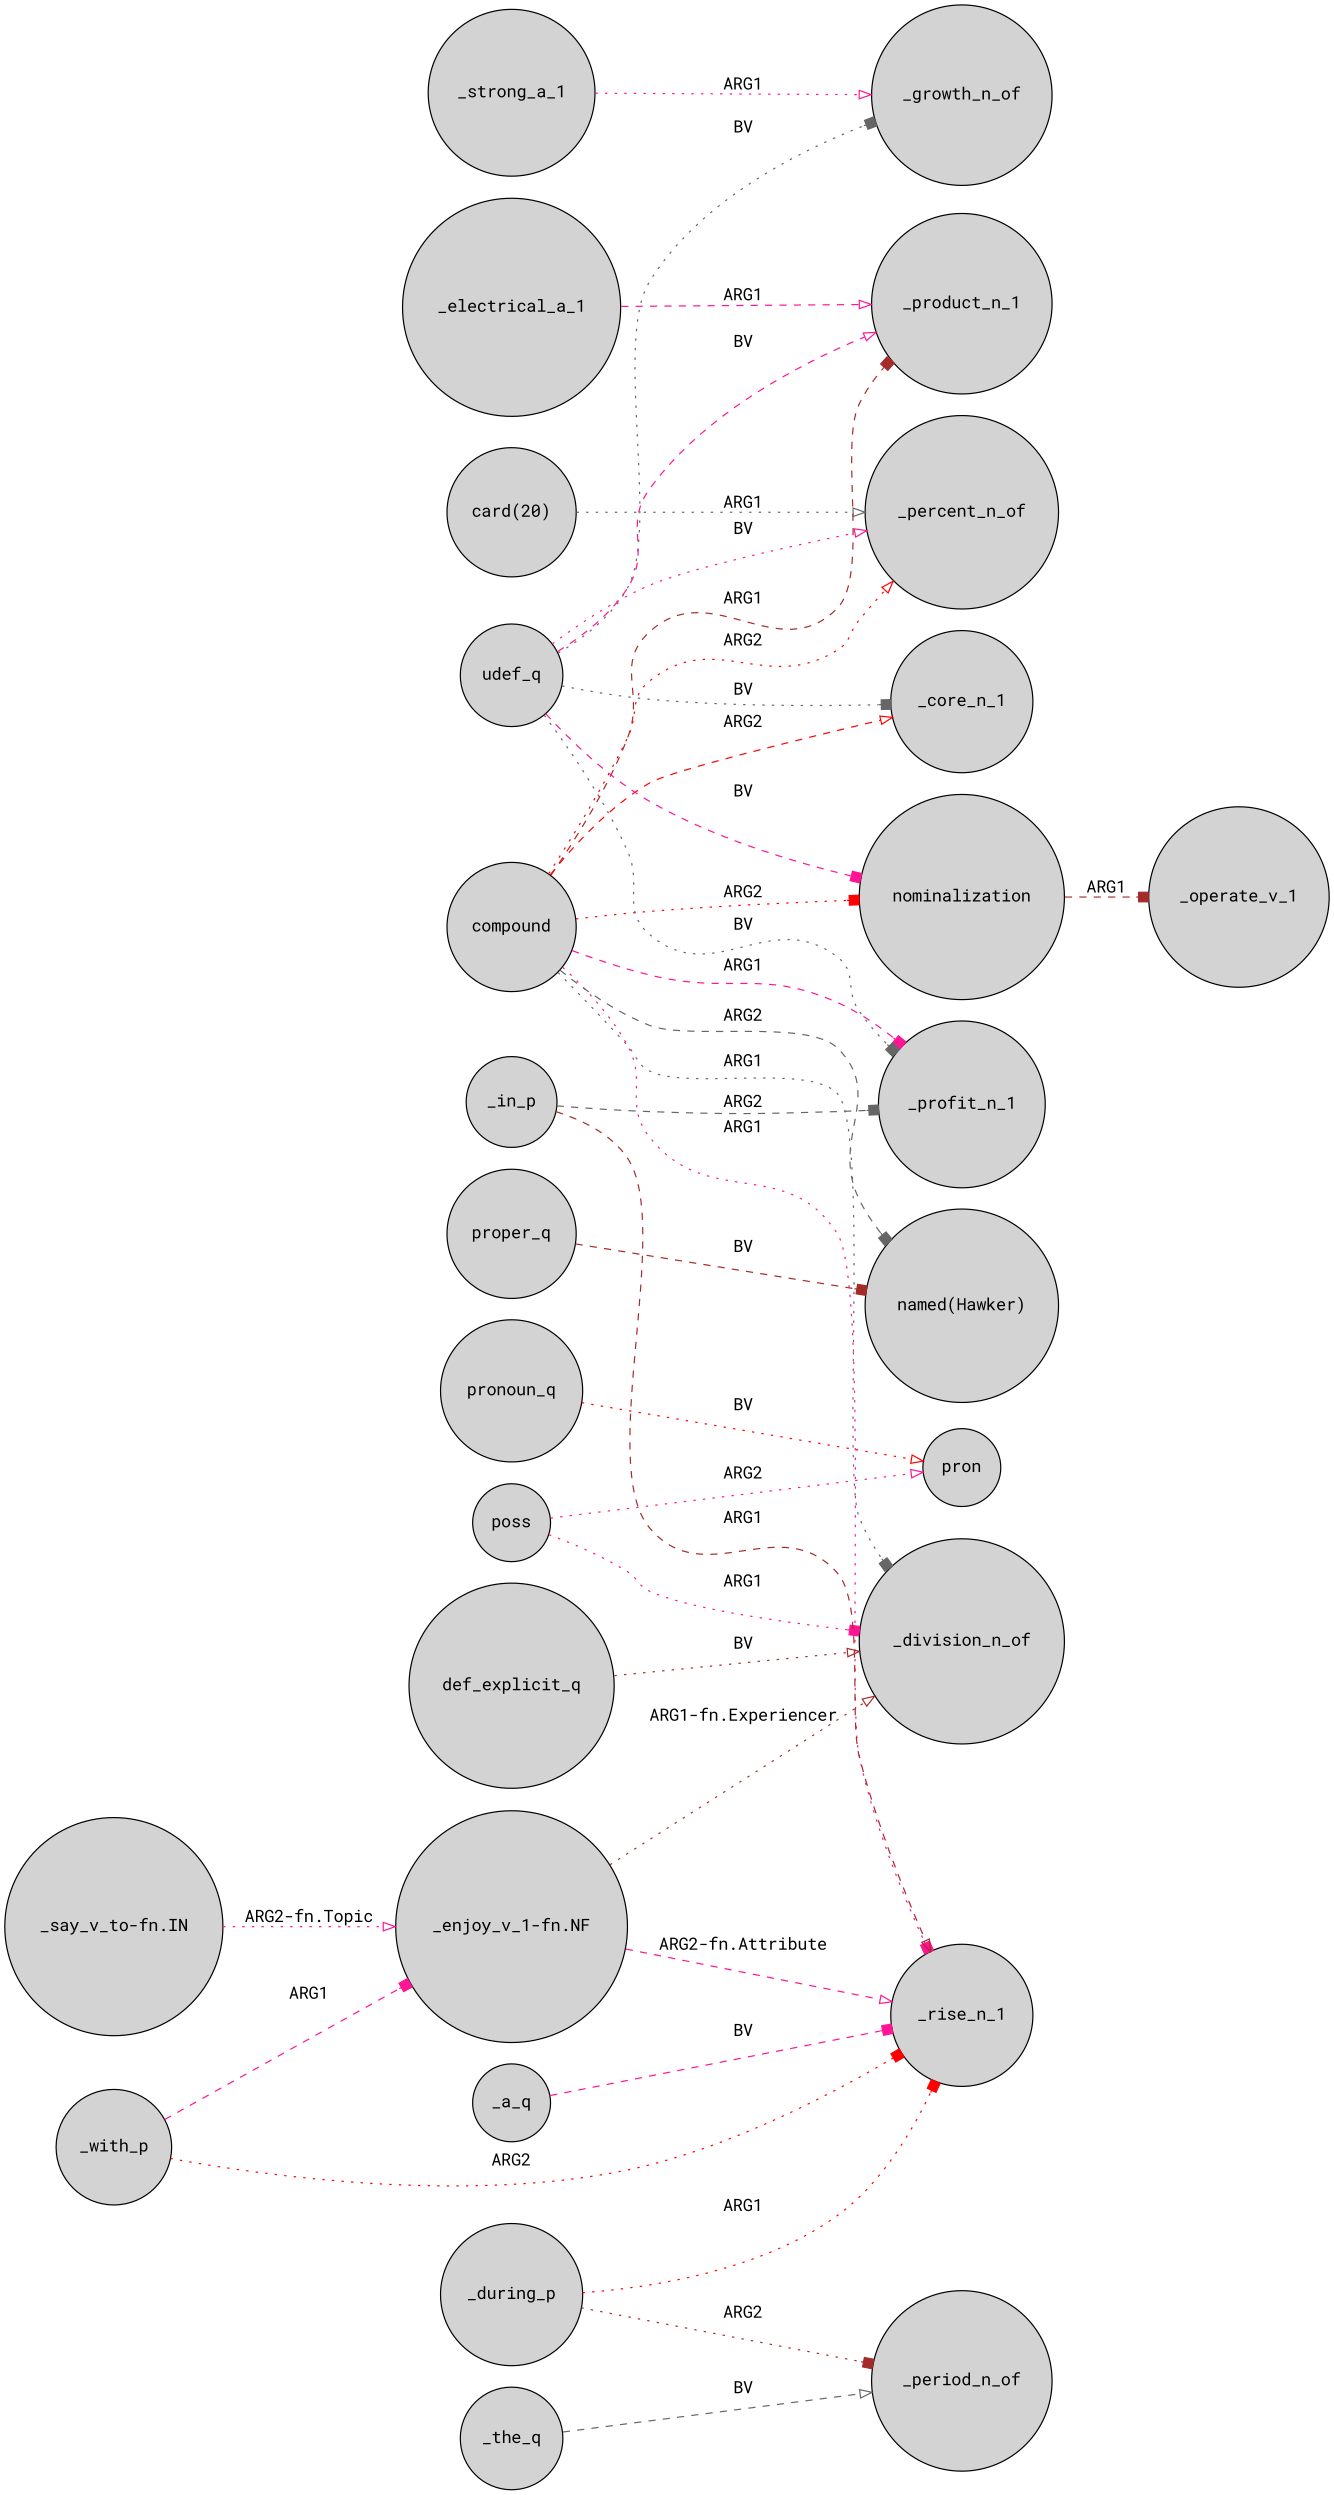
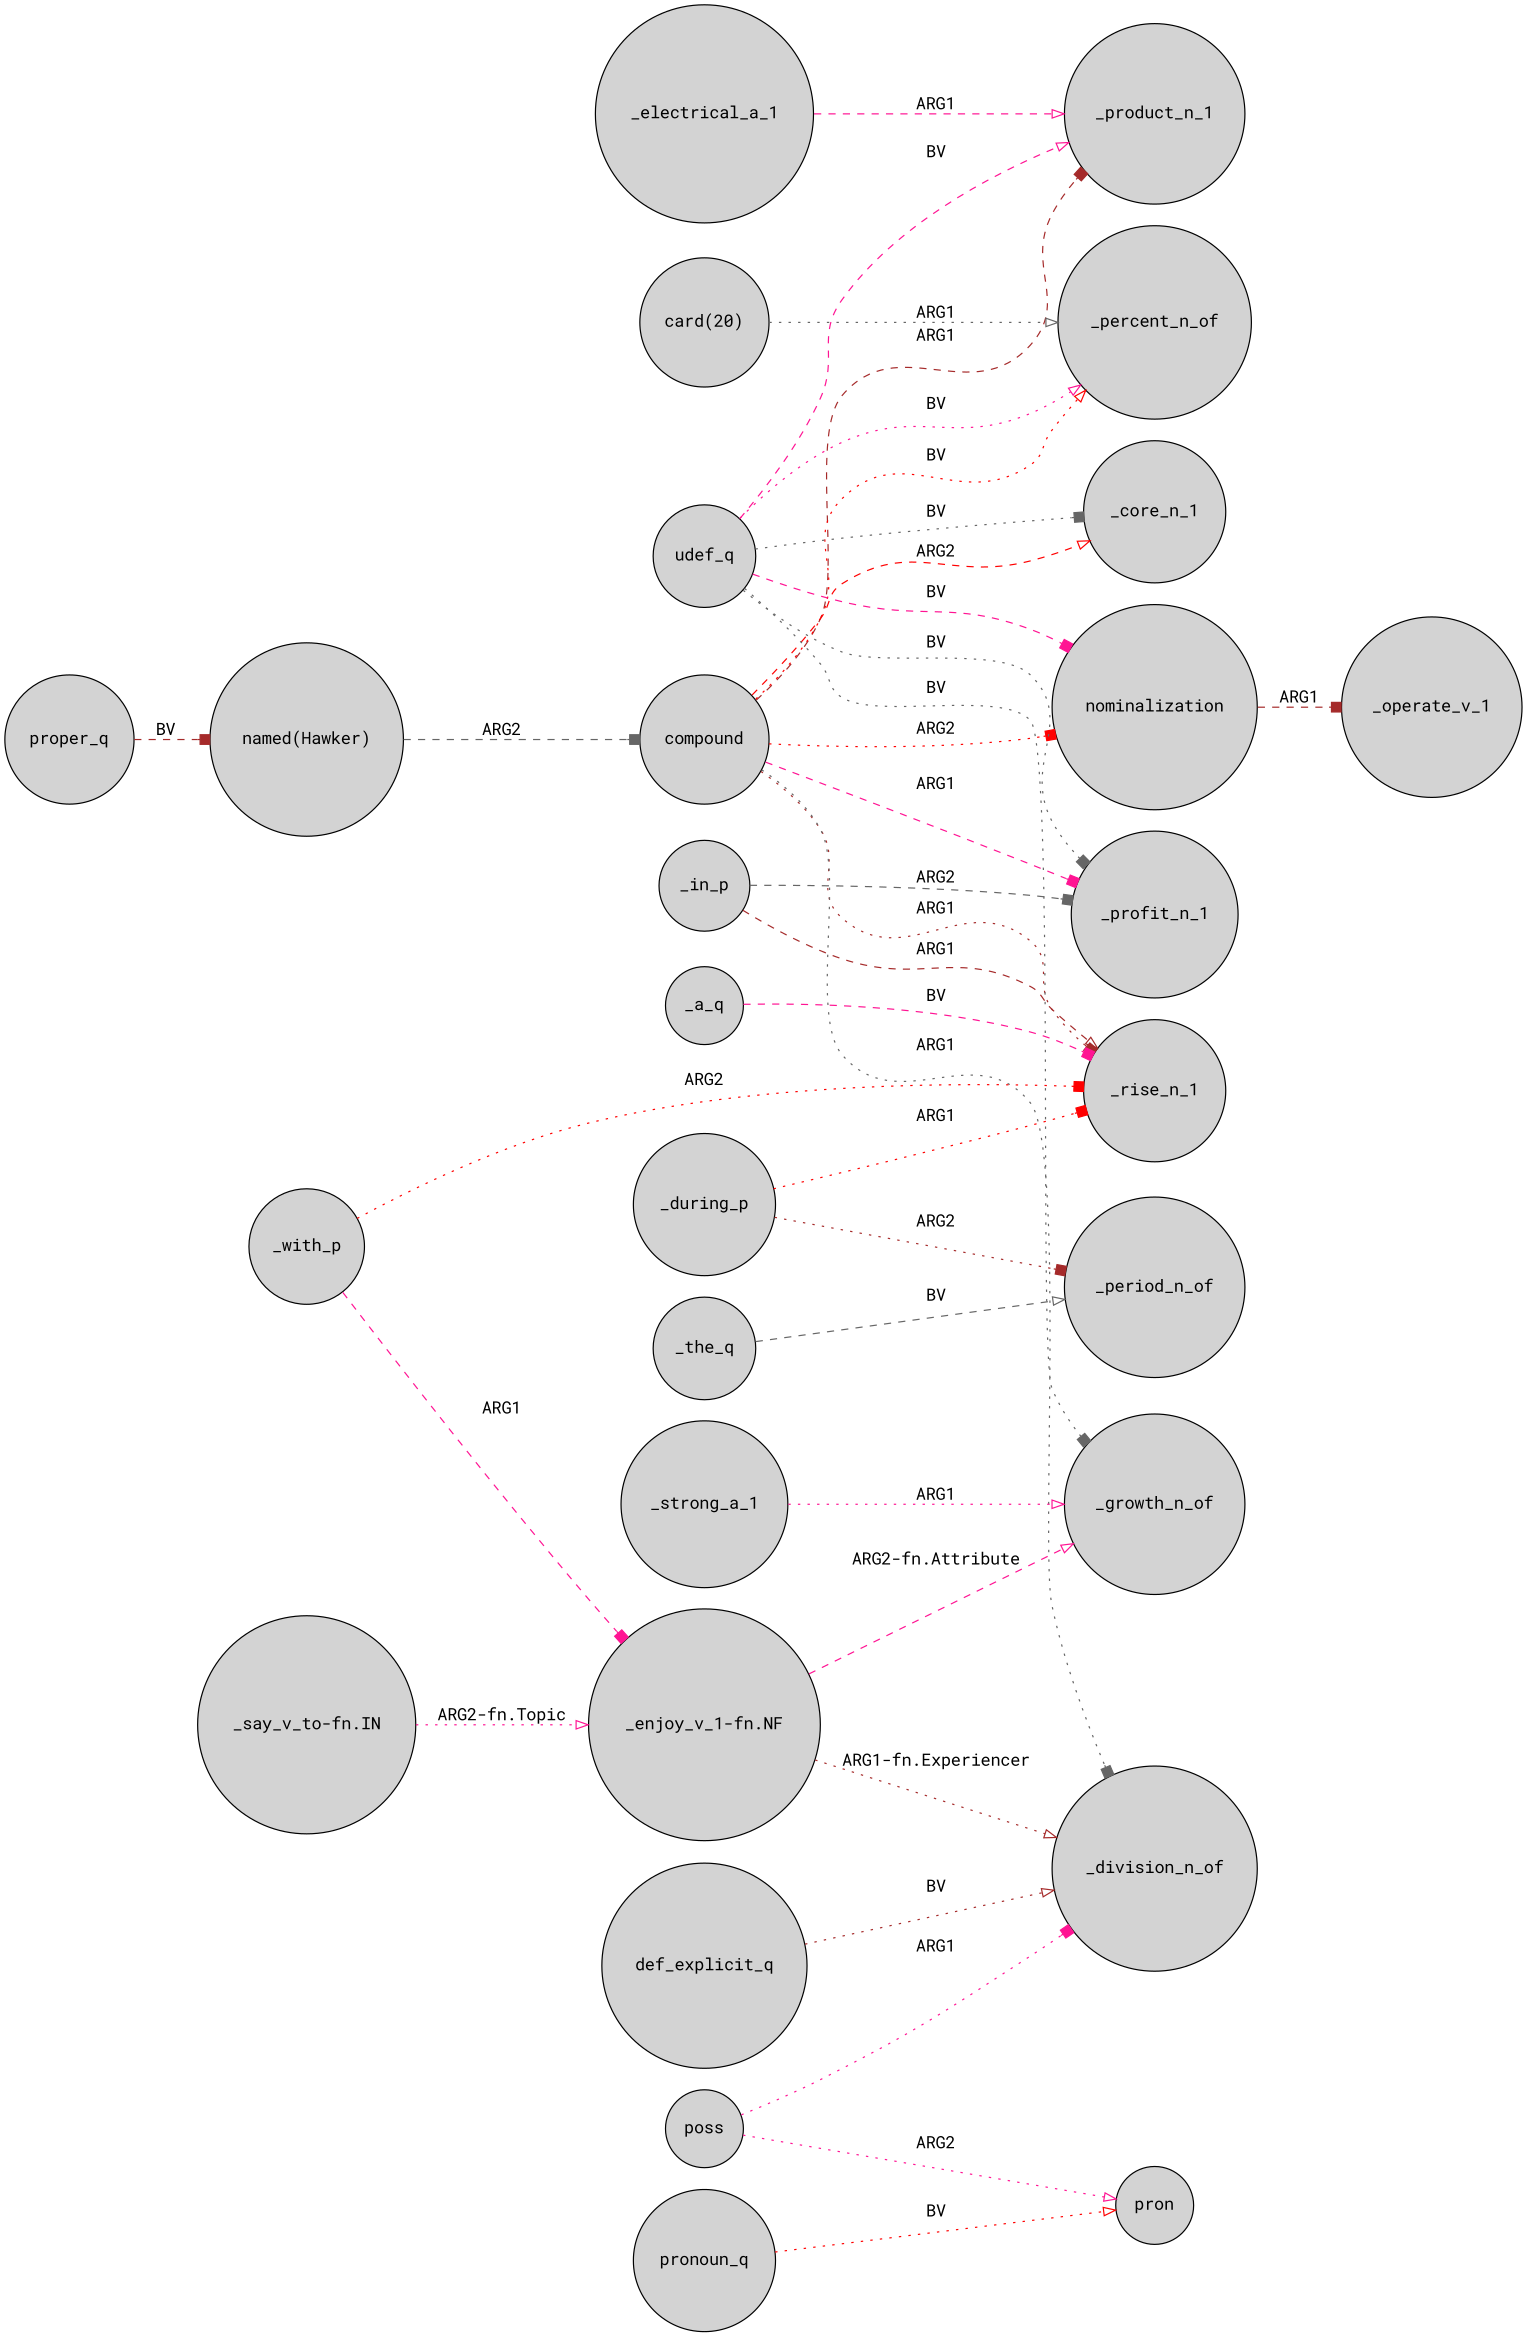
edge "compound" -> "_percent_n_of": label "ARG2" -> "BV"
edge "compound" -> "named(Hawker)": reversed
edge "compound" -> "_rise_n_1": color deeppink -> brown
edge "_enjoy_v_1-fn.NF" -> "_rise_n_1": now "_enjoy_v_1-fn.NF" -> "_growth_n_of"
